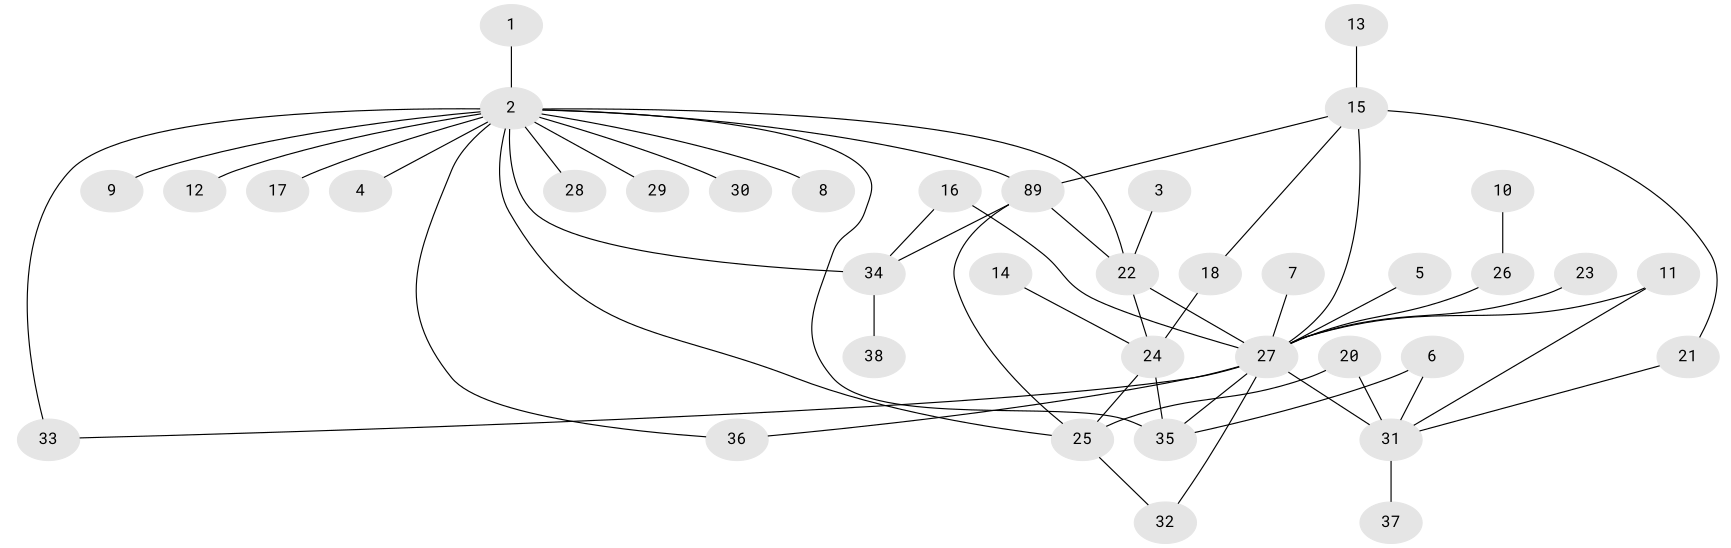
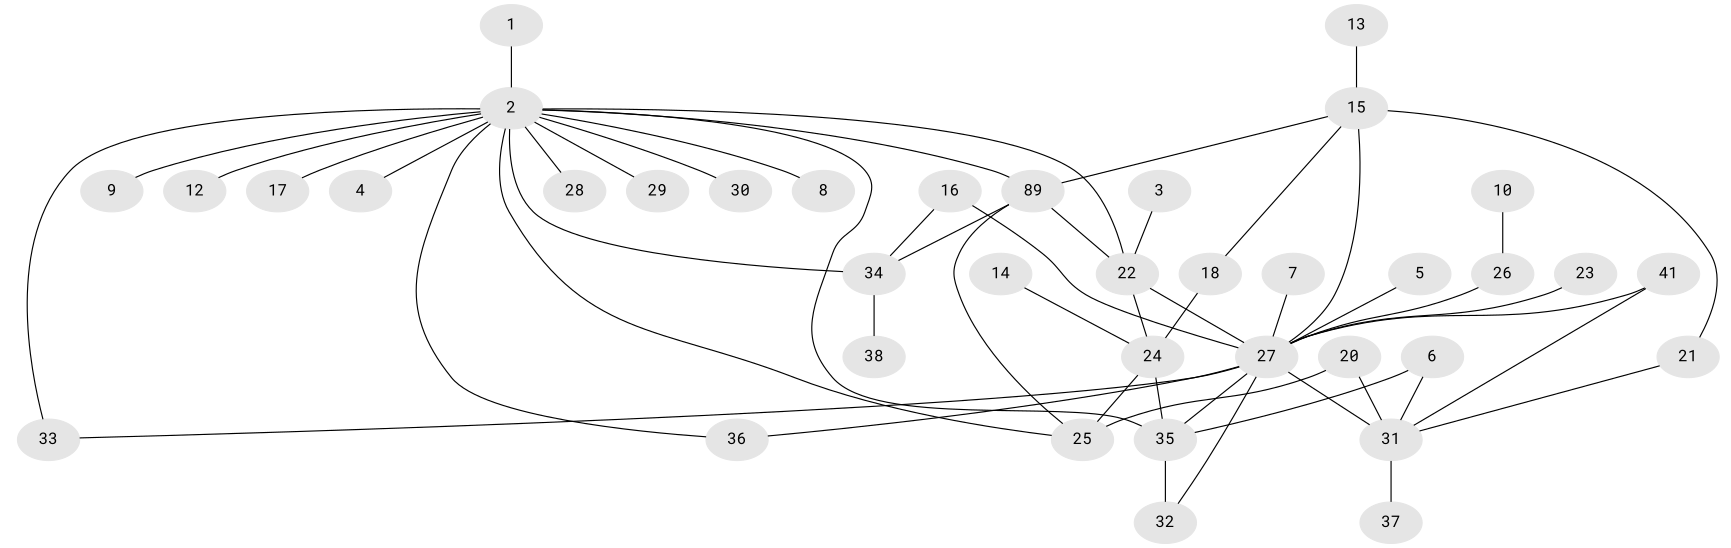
node "11": label "11" -> "41"
edge "25" -- "32": now "35" -- "32"
